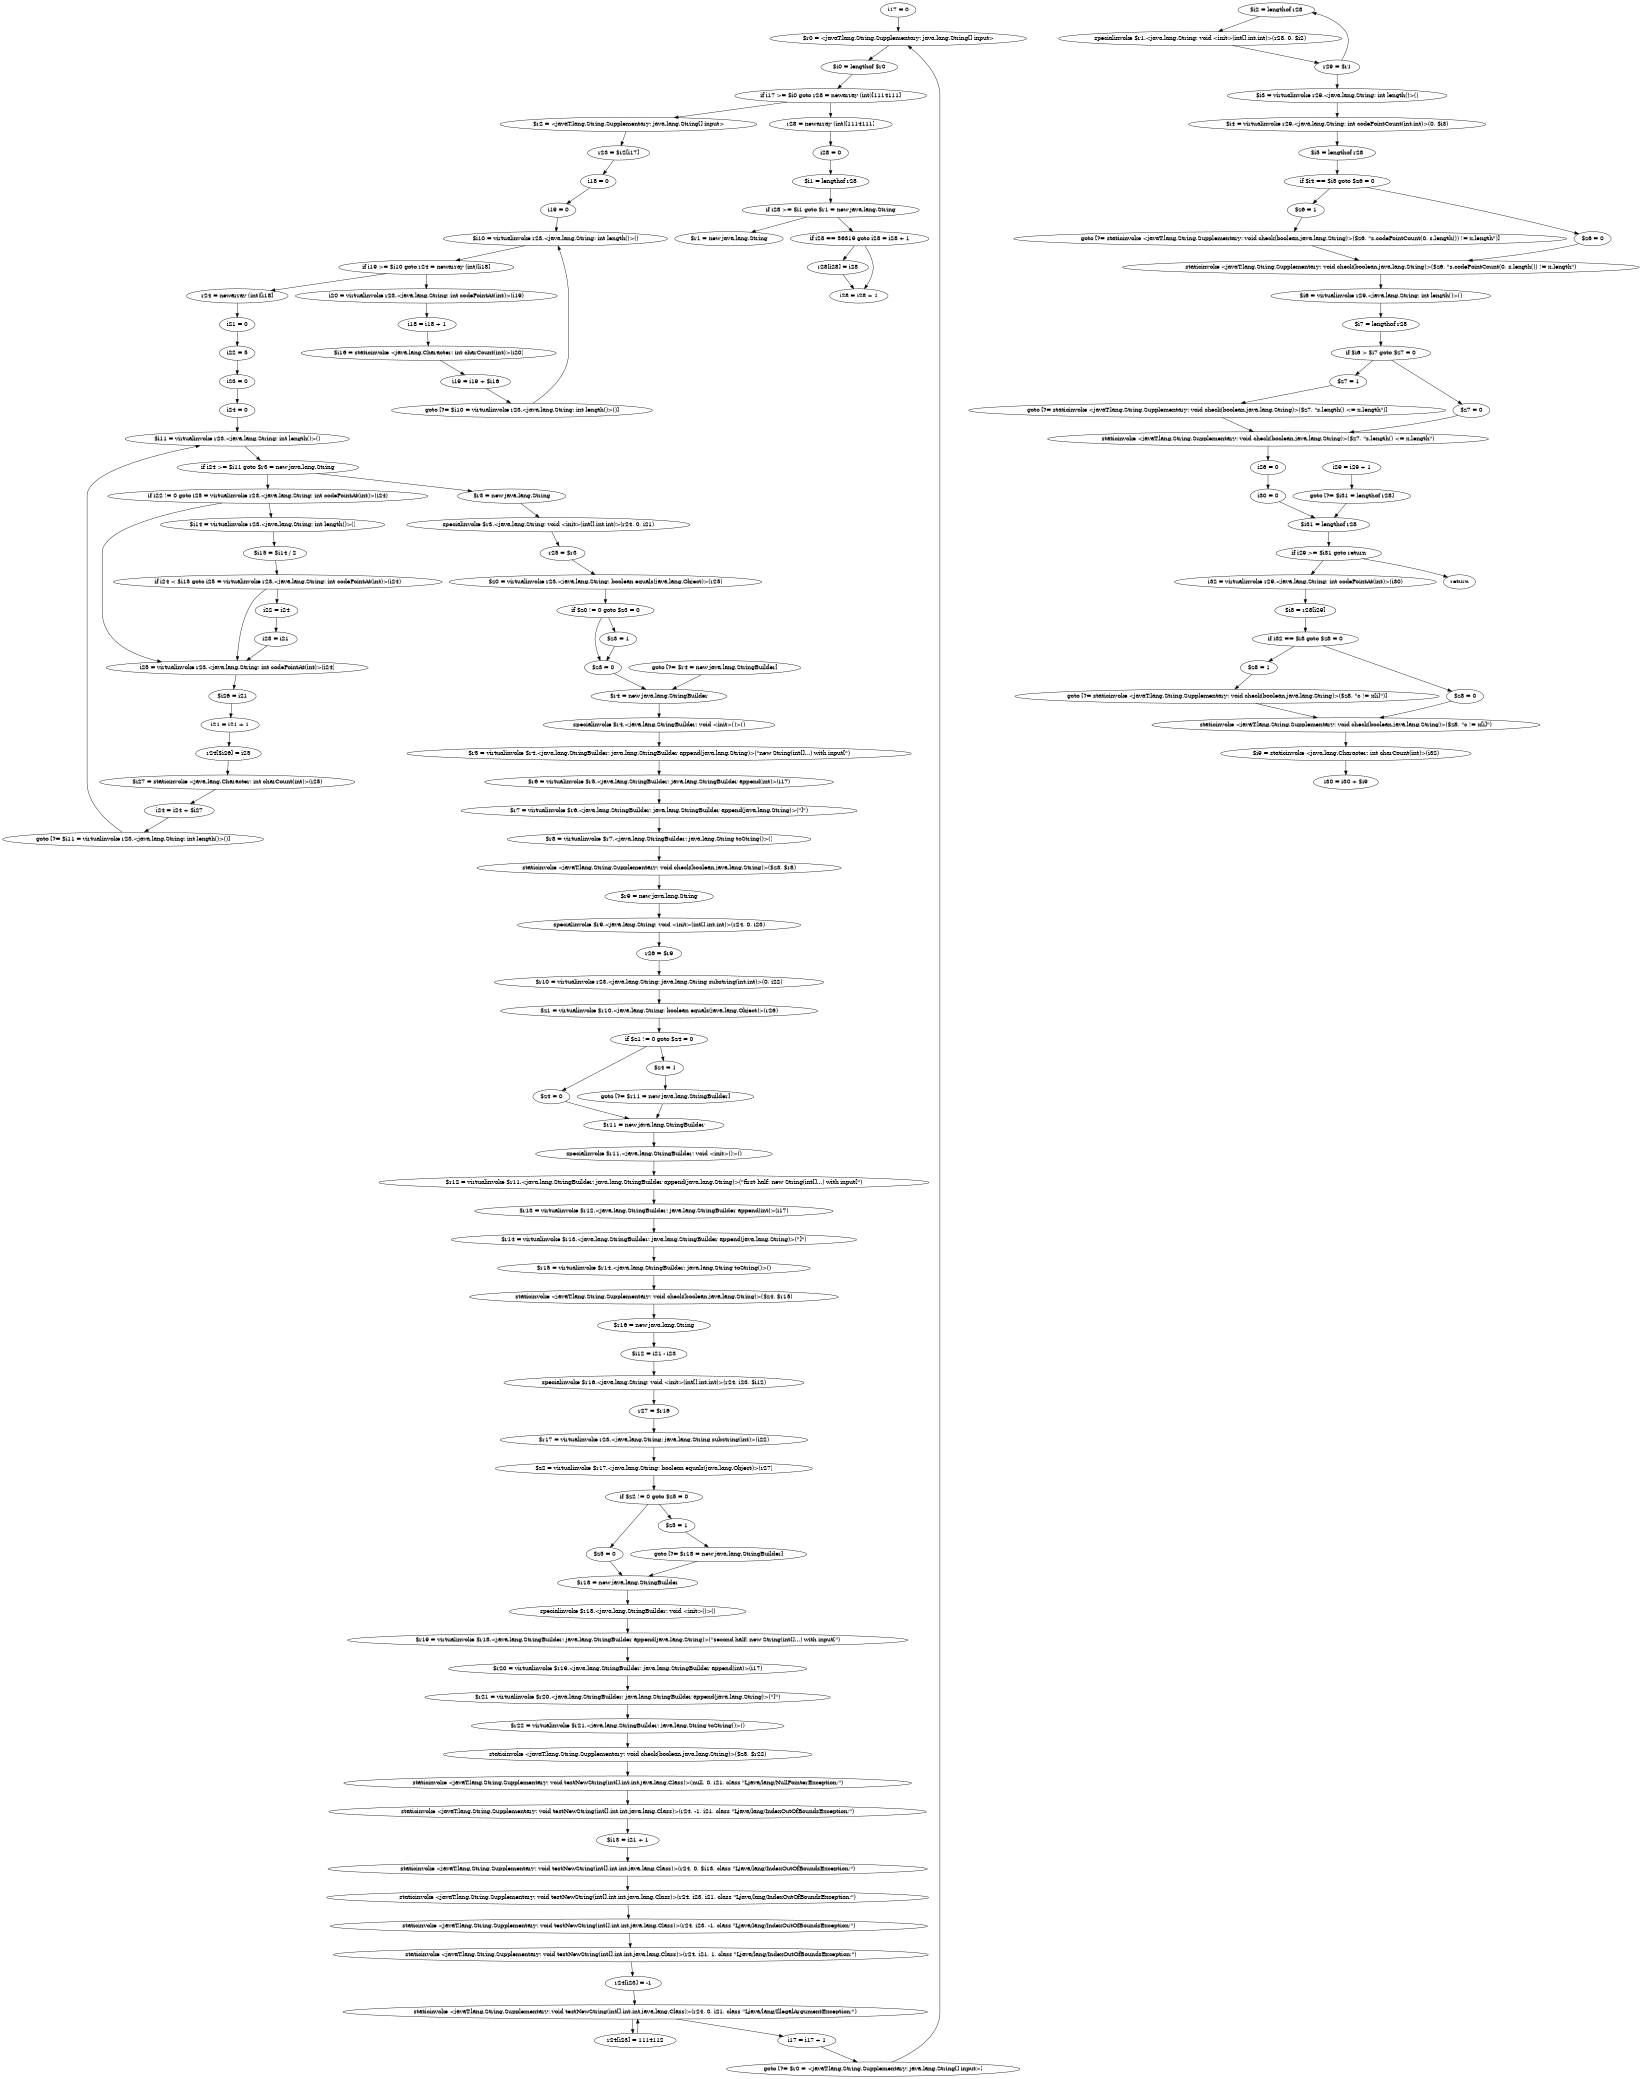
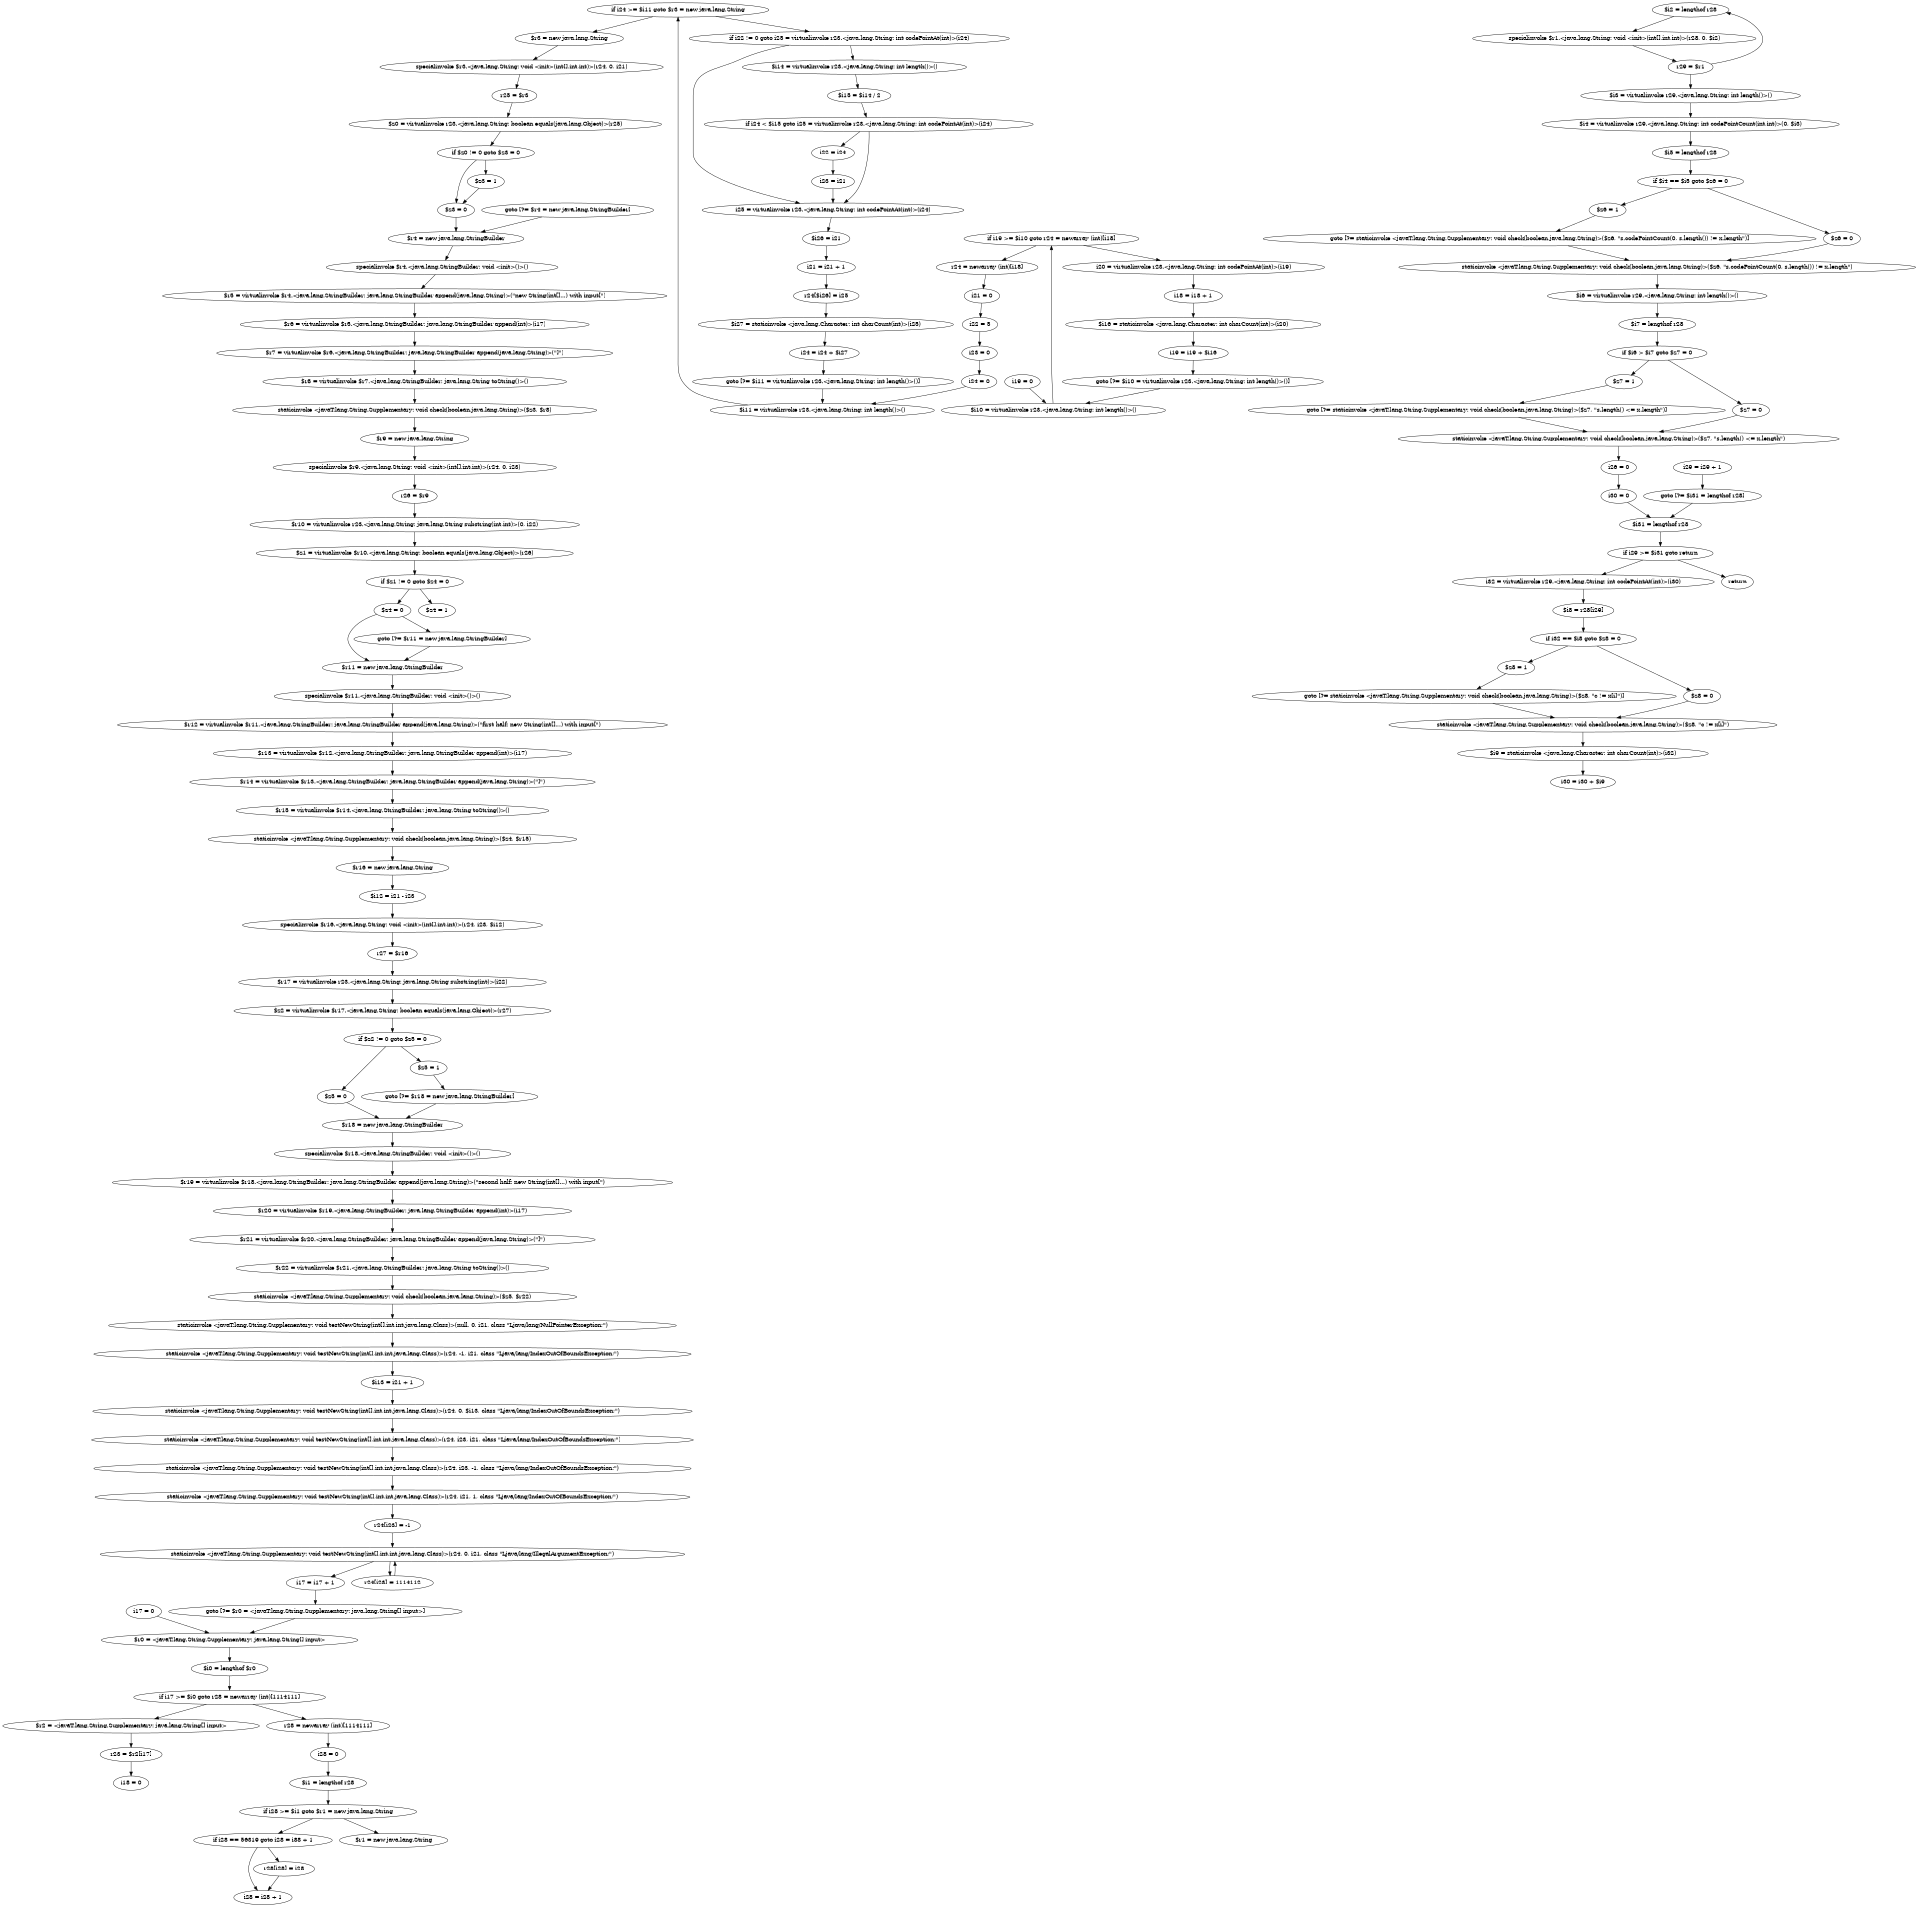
edge "i18 = 0" -> "i19 = 0": removed
node "if i28 == 56319 goto i28 = i28 + 1": label "if i28 == 56319 goto i28 = i28 + 1" -> "if i28 == 56319 goto i28 = i88 + 1"
edge "$z4 = 1" -> "goto [?= $r11 = new java.lang.StringBuilder]": now "$z4 = 0" -> "goto [?= $r11 = new java.lang.StringBuilder]"
